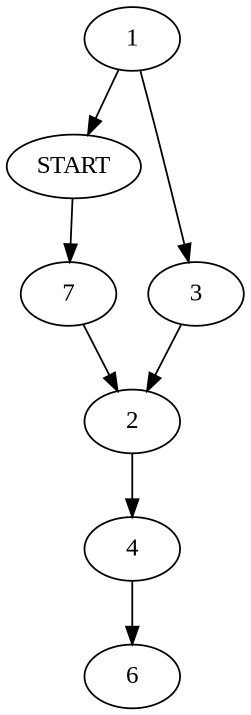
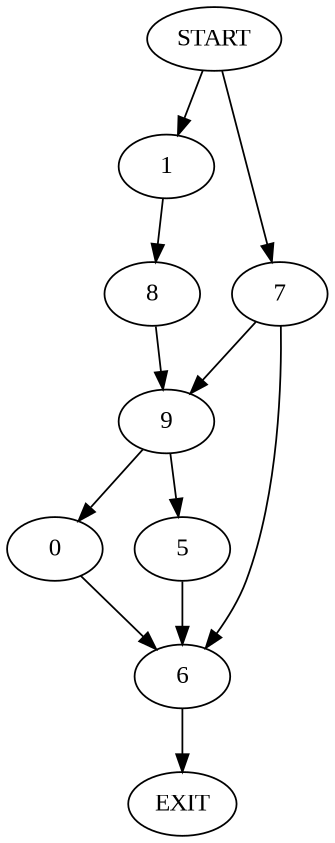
edge "1" -> "START": reversed
node "3": label "3" -> "8"
node "2": label "2" -> "9"
edge "7" -> "6": added
node "4": label "4" -> "0"
node "5": added
node "EXIT": added
